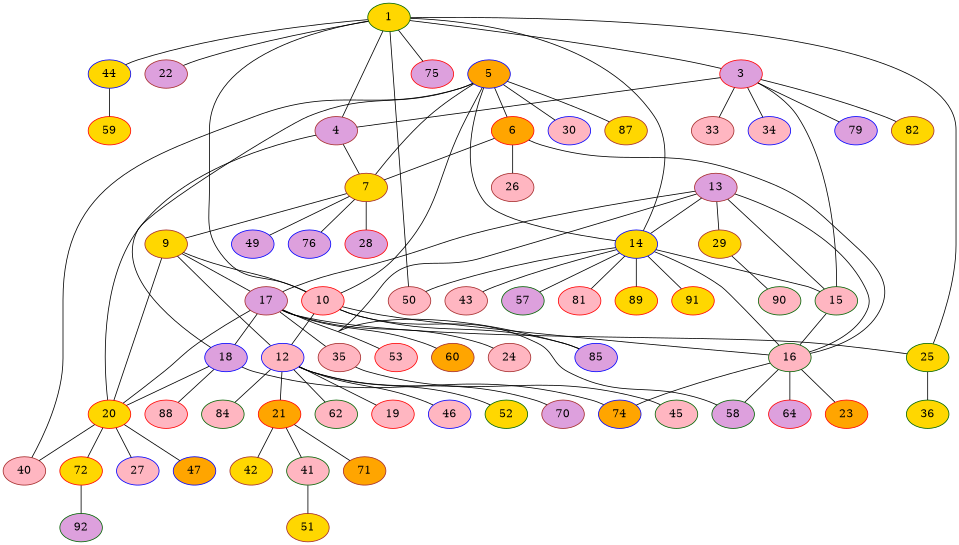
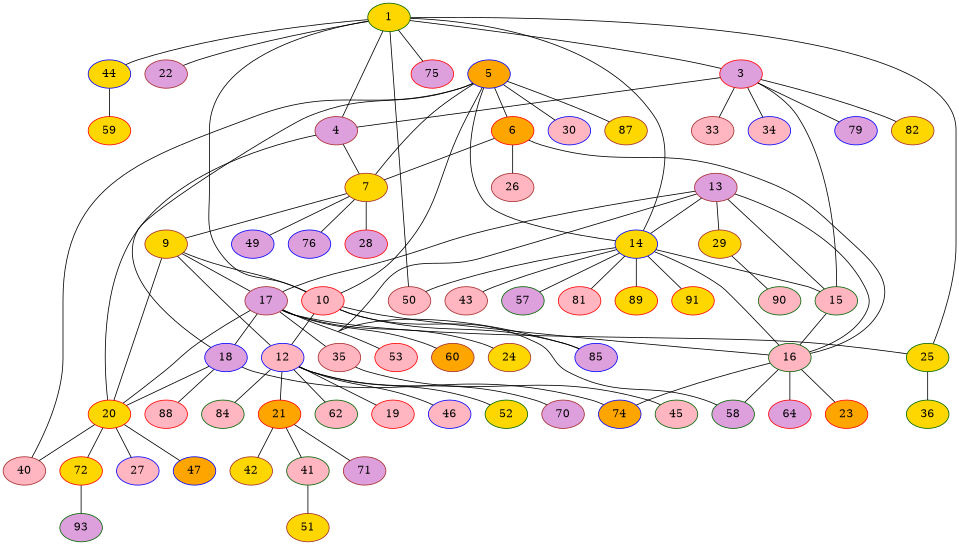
node "24": fillcolor lightpink -> gold
node "71": fillcolor orange -> plum
node "92": label "92" -> "93"
